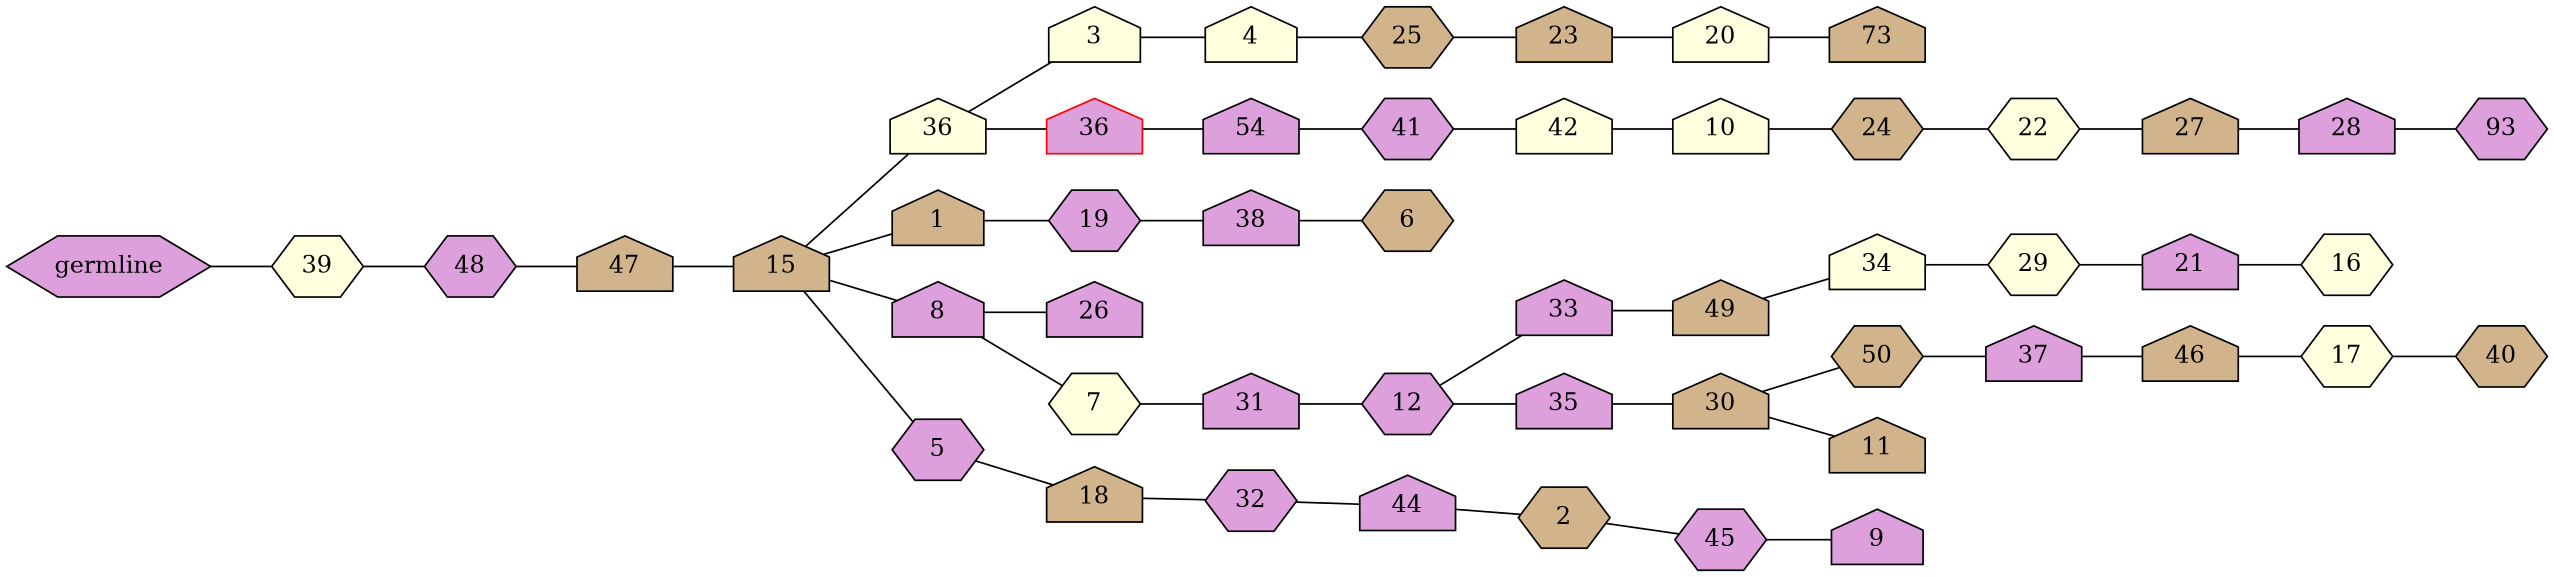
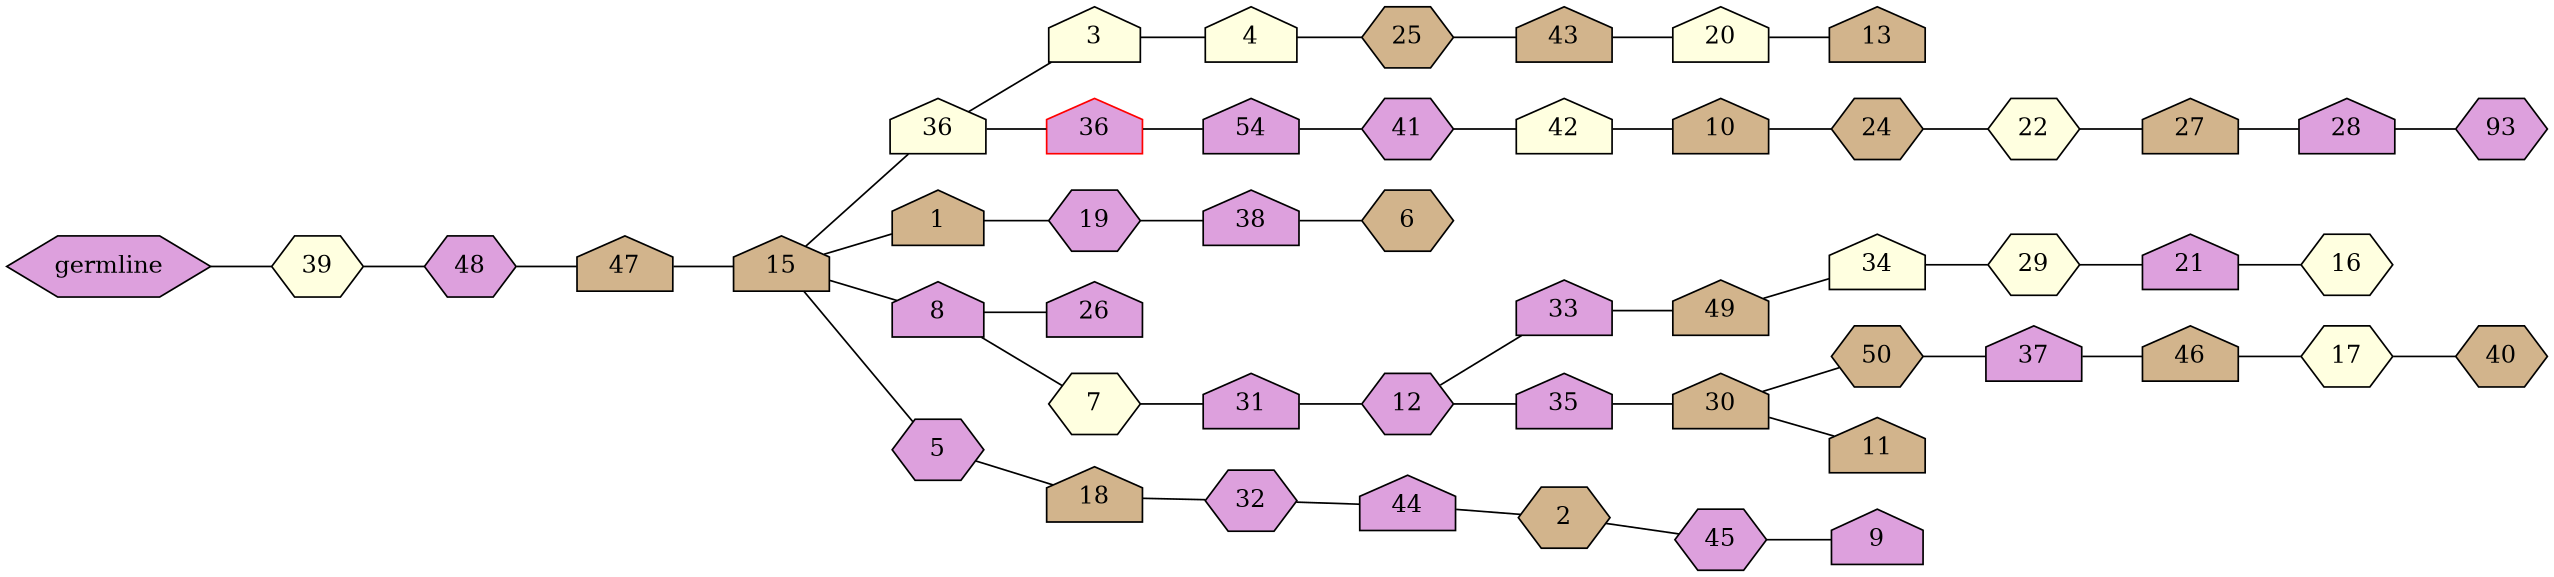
node "23": label "23" -> "43"
node "73": label "73" -> "13"
node "10": fillcolor lightyellow -> tan
